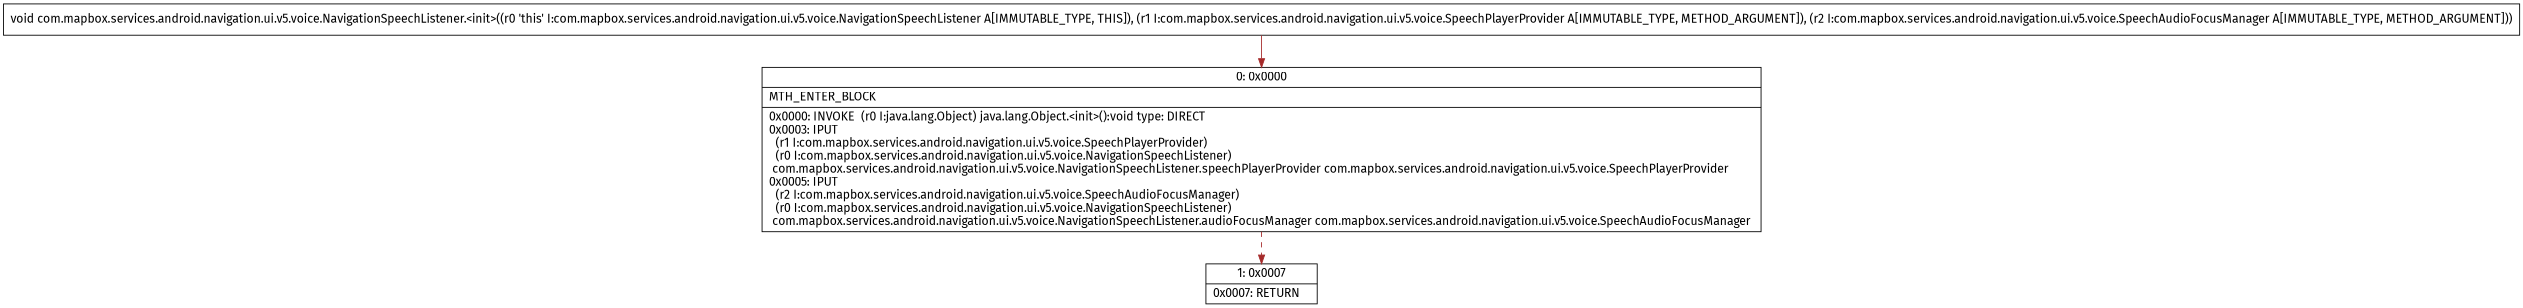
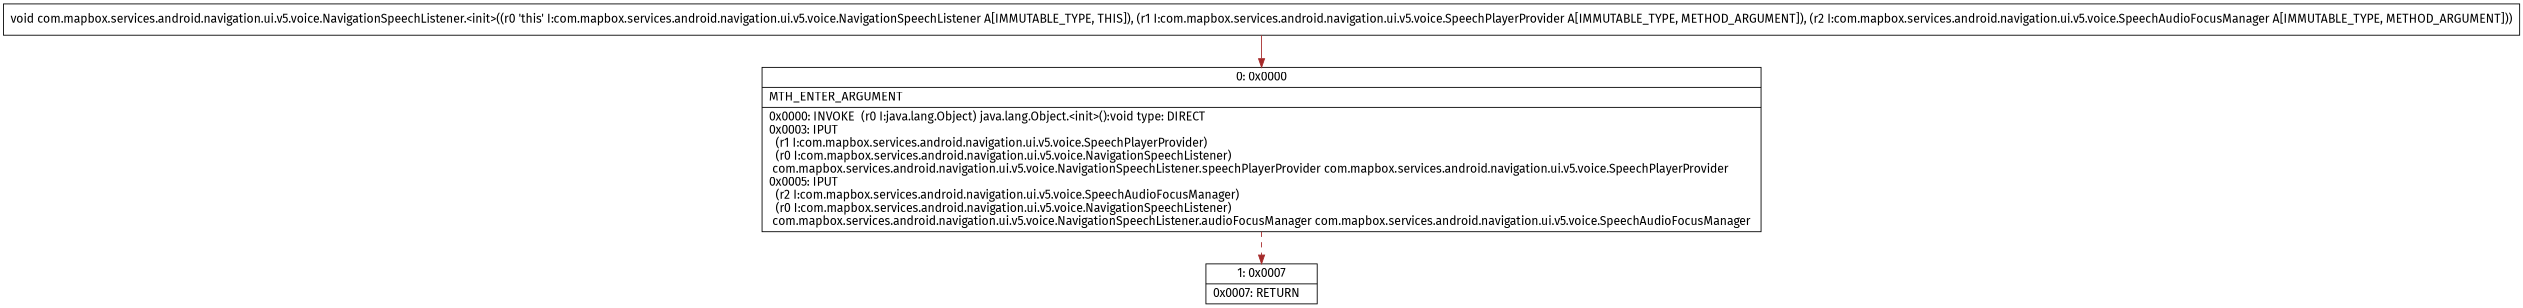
node "0: 0x0000": text "MTH_ENTER_BLOCK" -> "MTH_ENTER_ARGUMENT"
